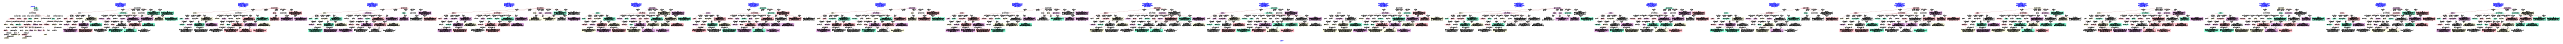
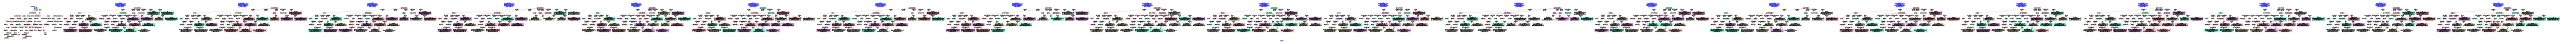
node "Image": added
edge "E40_Legal_Body1" -> "OwnerURI": now "Title" -> "OwnerURI"
